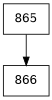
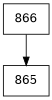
edge "865" -> "866": reversed
